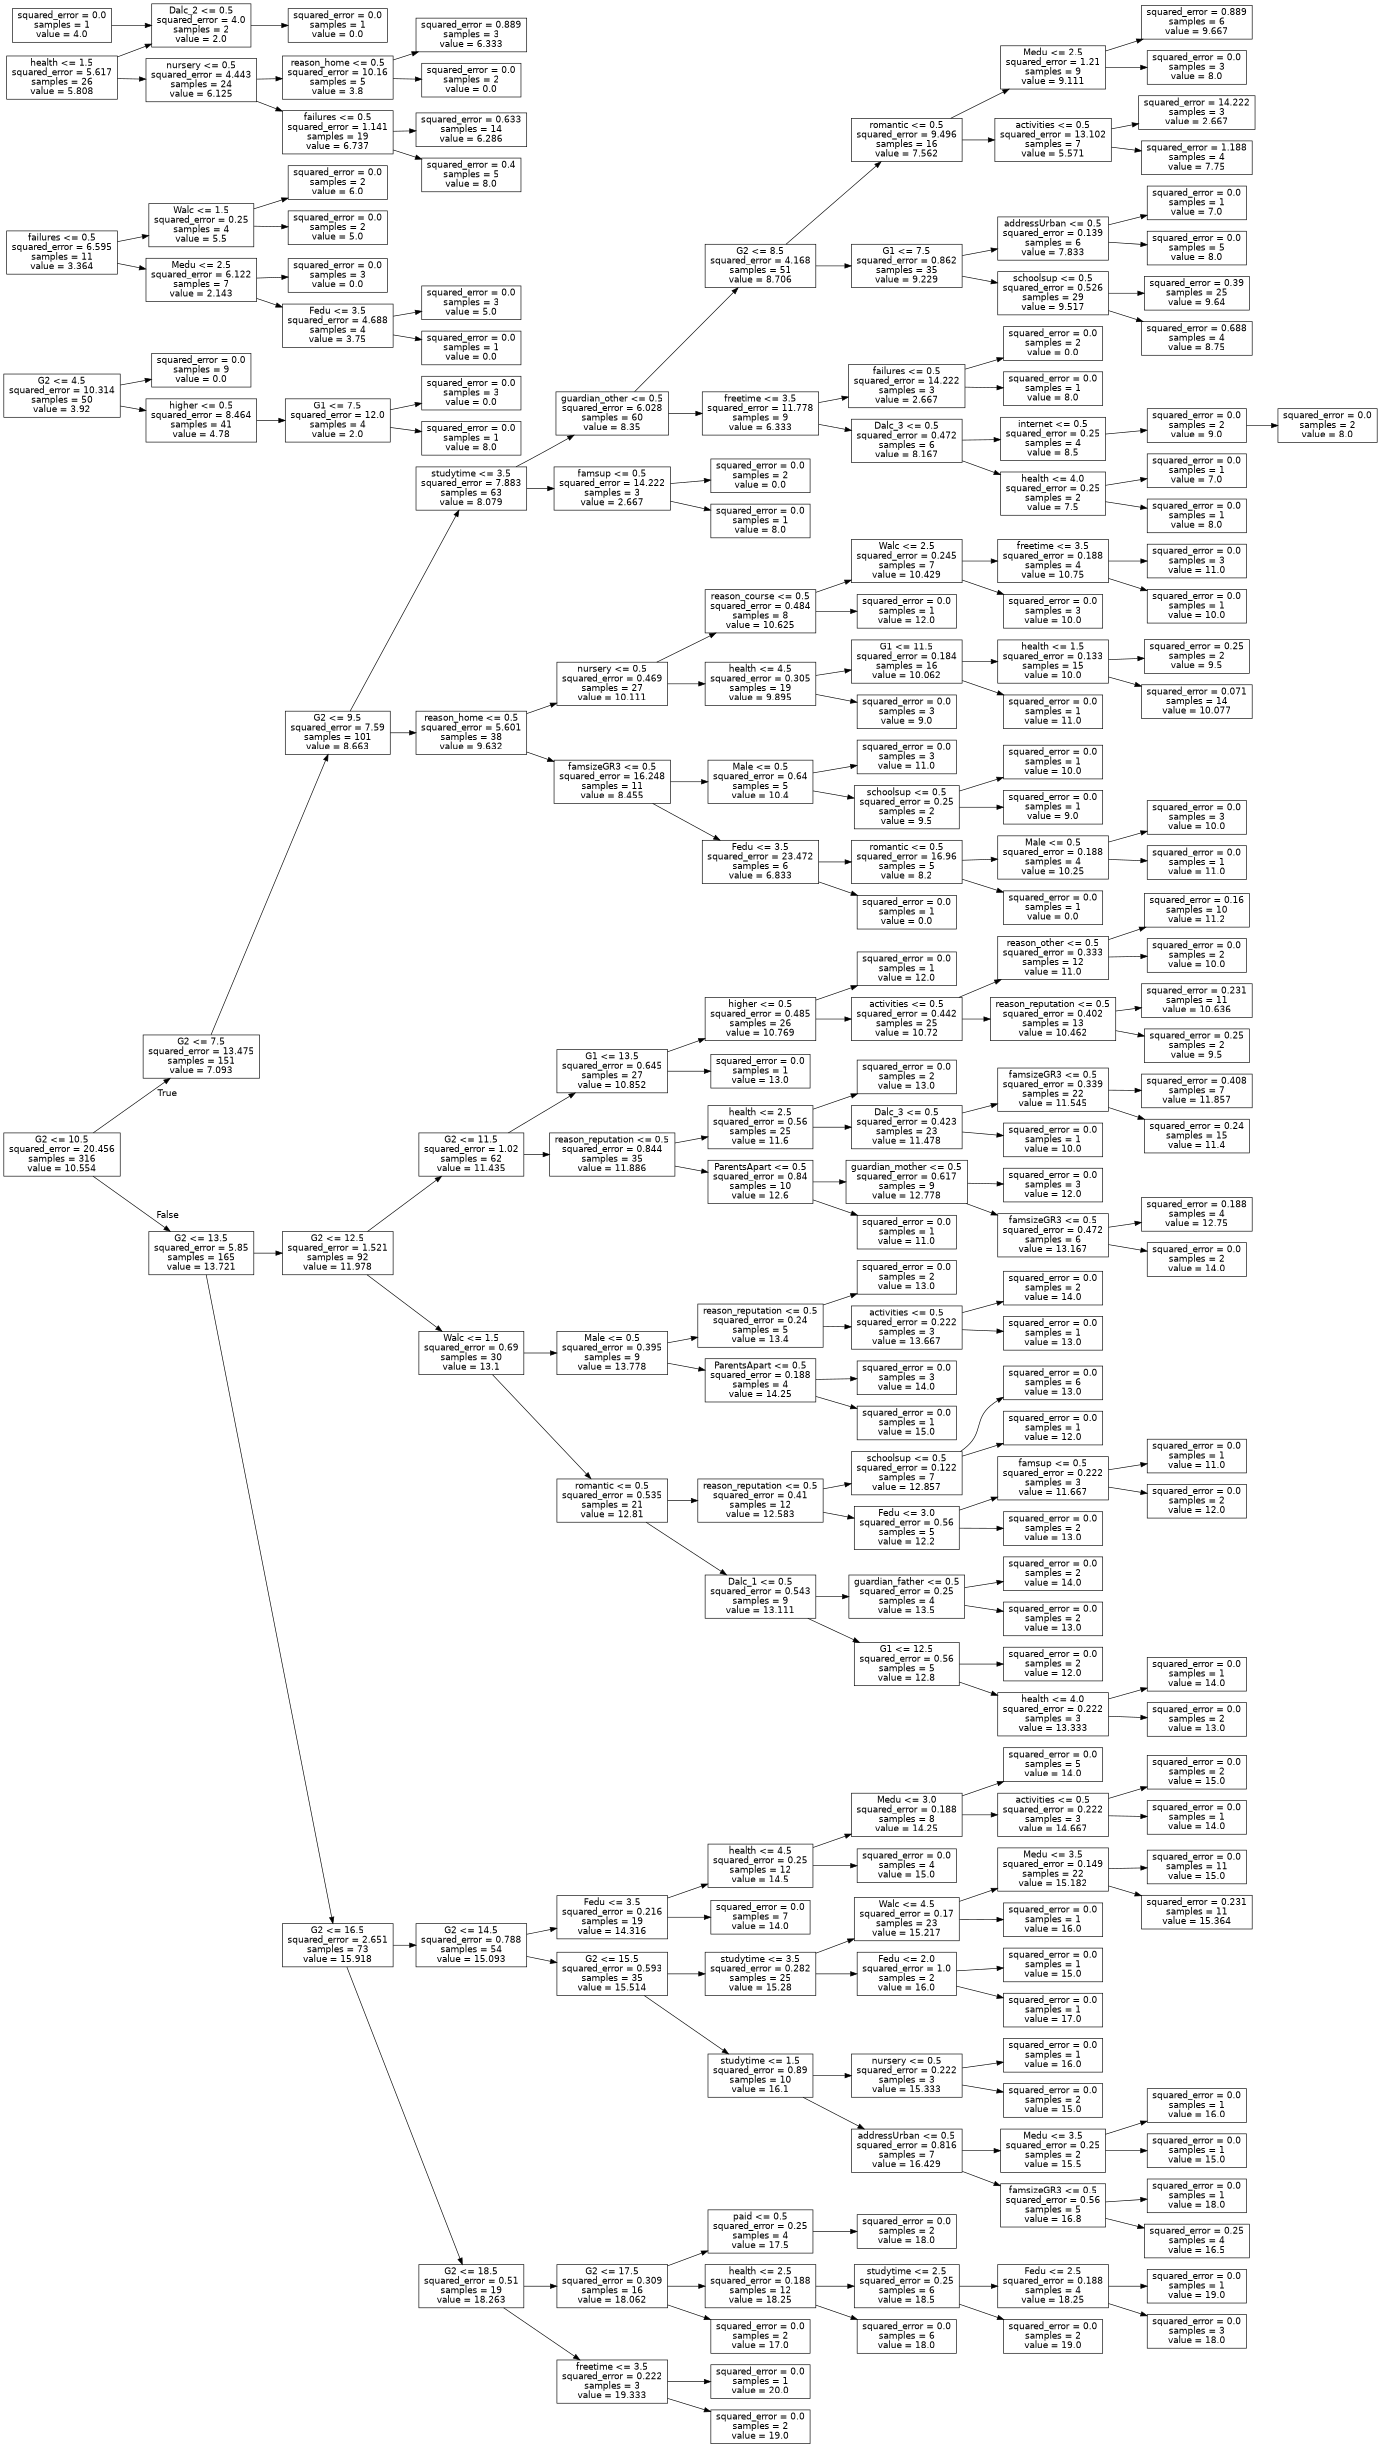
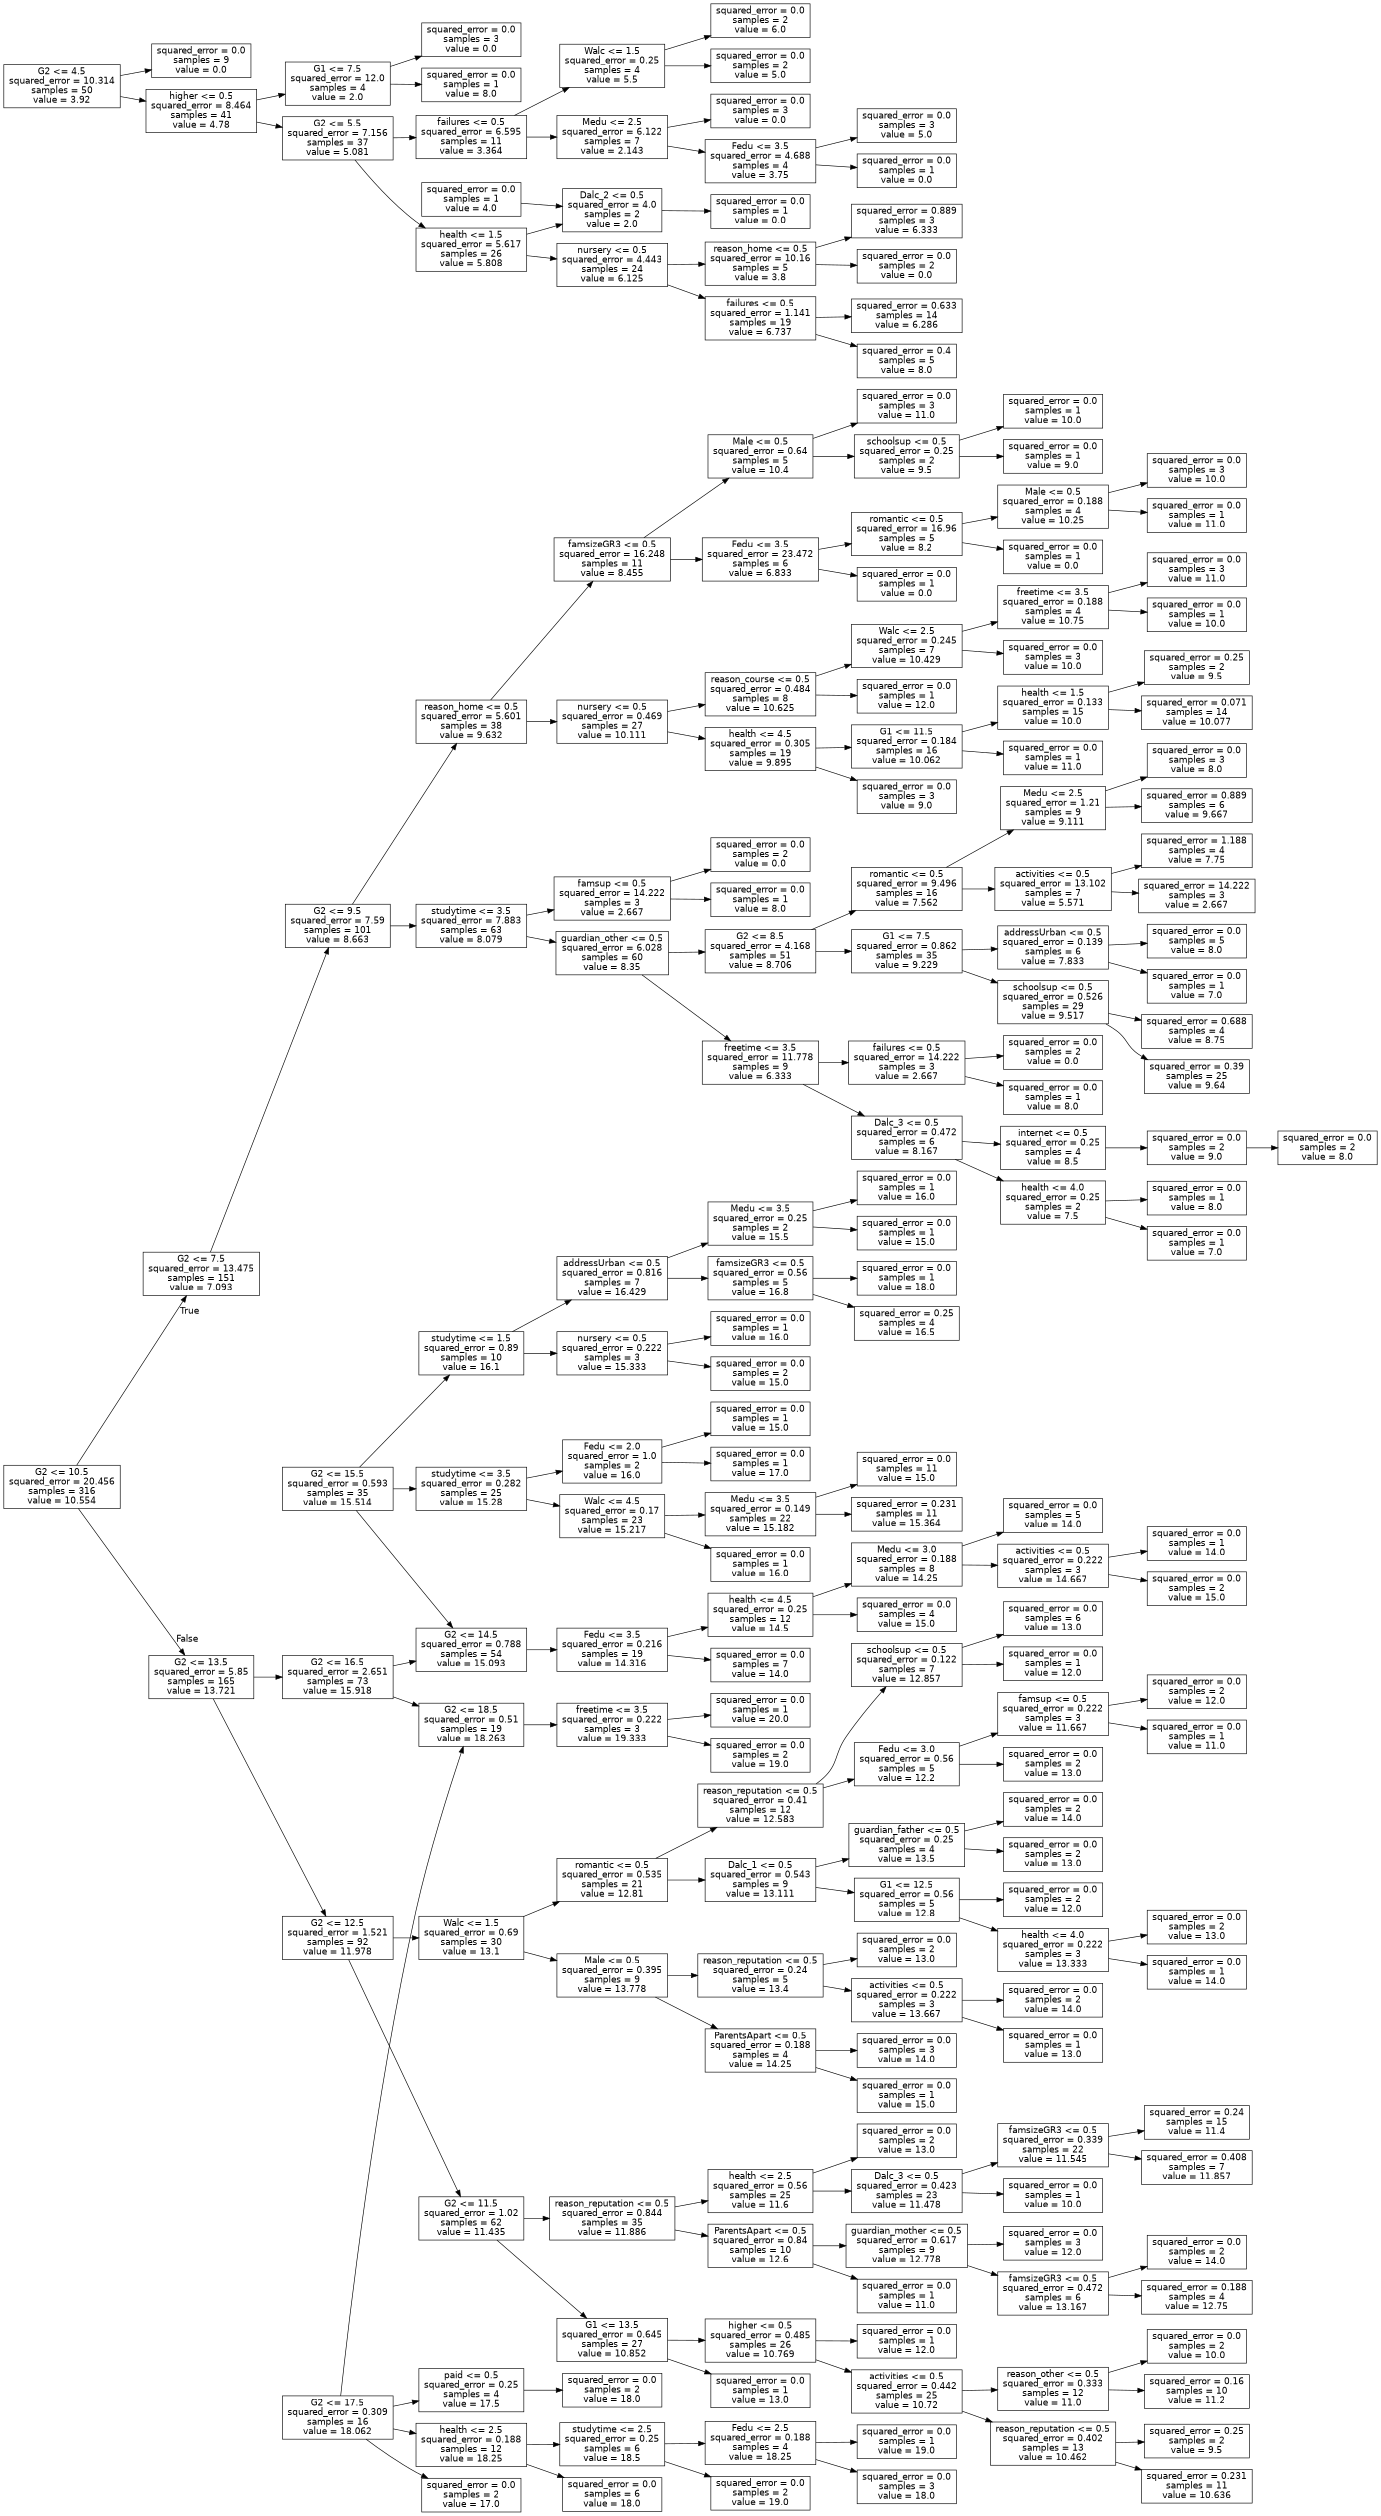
node "G2 <= 5.5 squared_error = 7.156 samples = 37 value = 5.081": added
edge "G2 <= 14.5 squared_error = 0.788 samples = 54 value = 15.093" -> "G2 <= 15.5 squared_error = 0.593 samples = 35 value = 15.514": reversed
edge "G2 <= 18.5 squared_error = 0.51 samples = 19 value = 18.263" -> "G2 <= 17.5 squared_error = 0.309 samples = 16 value = 18.062": reversed
